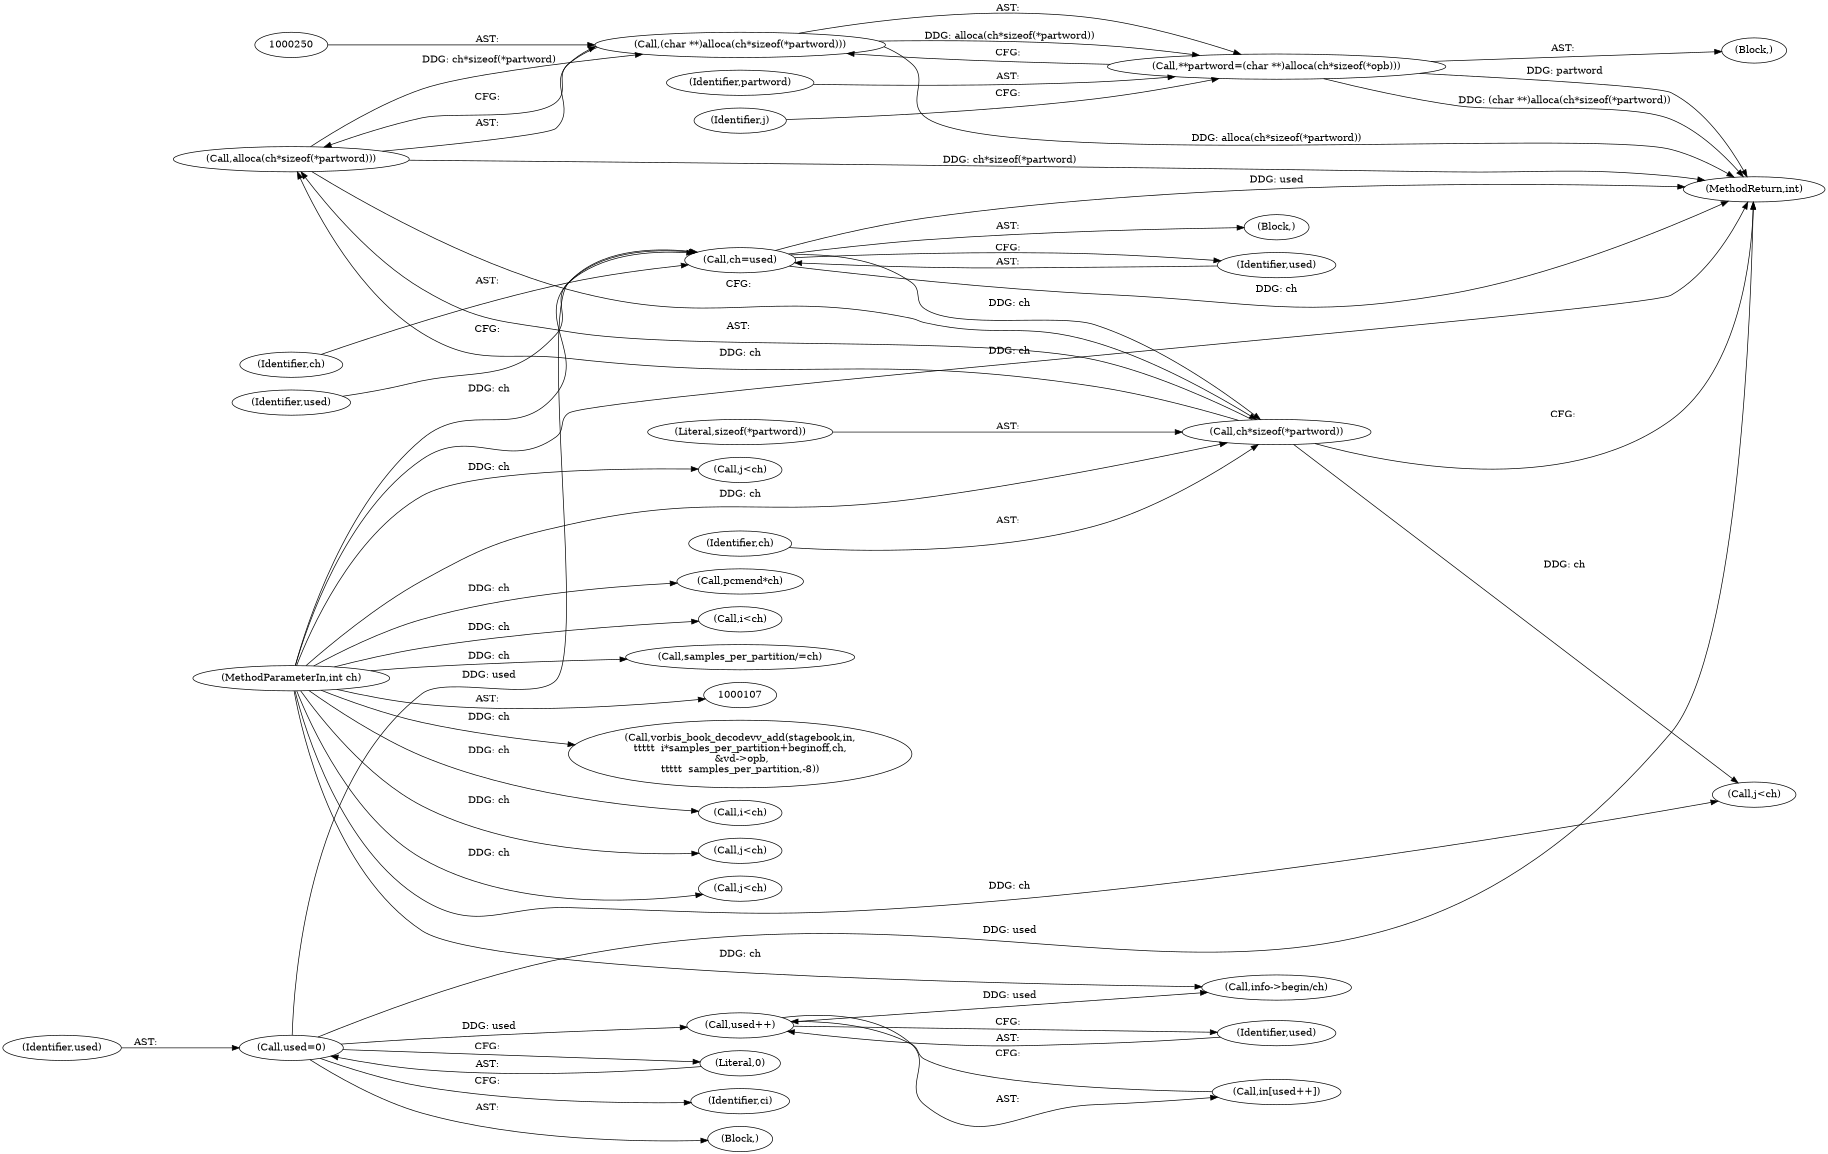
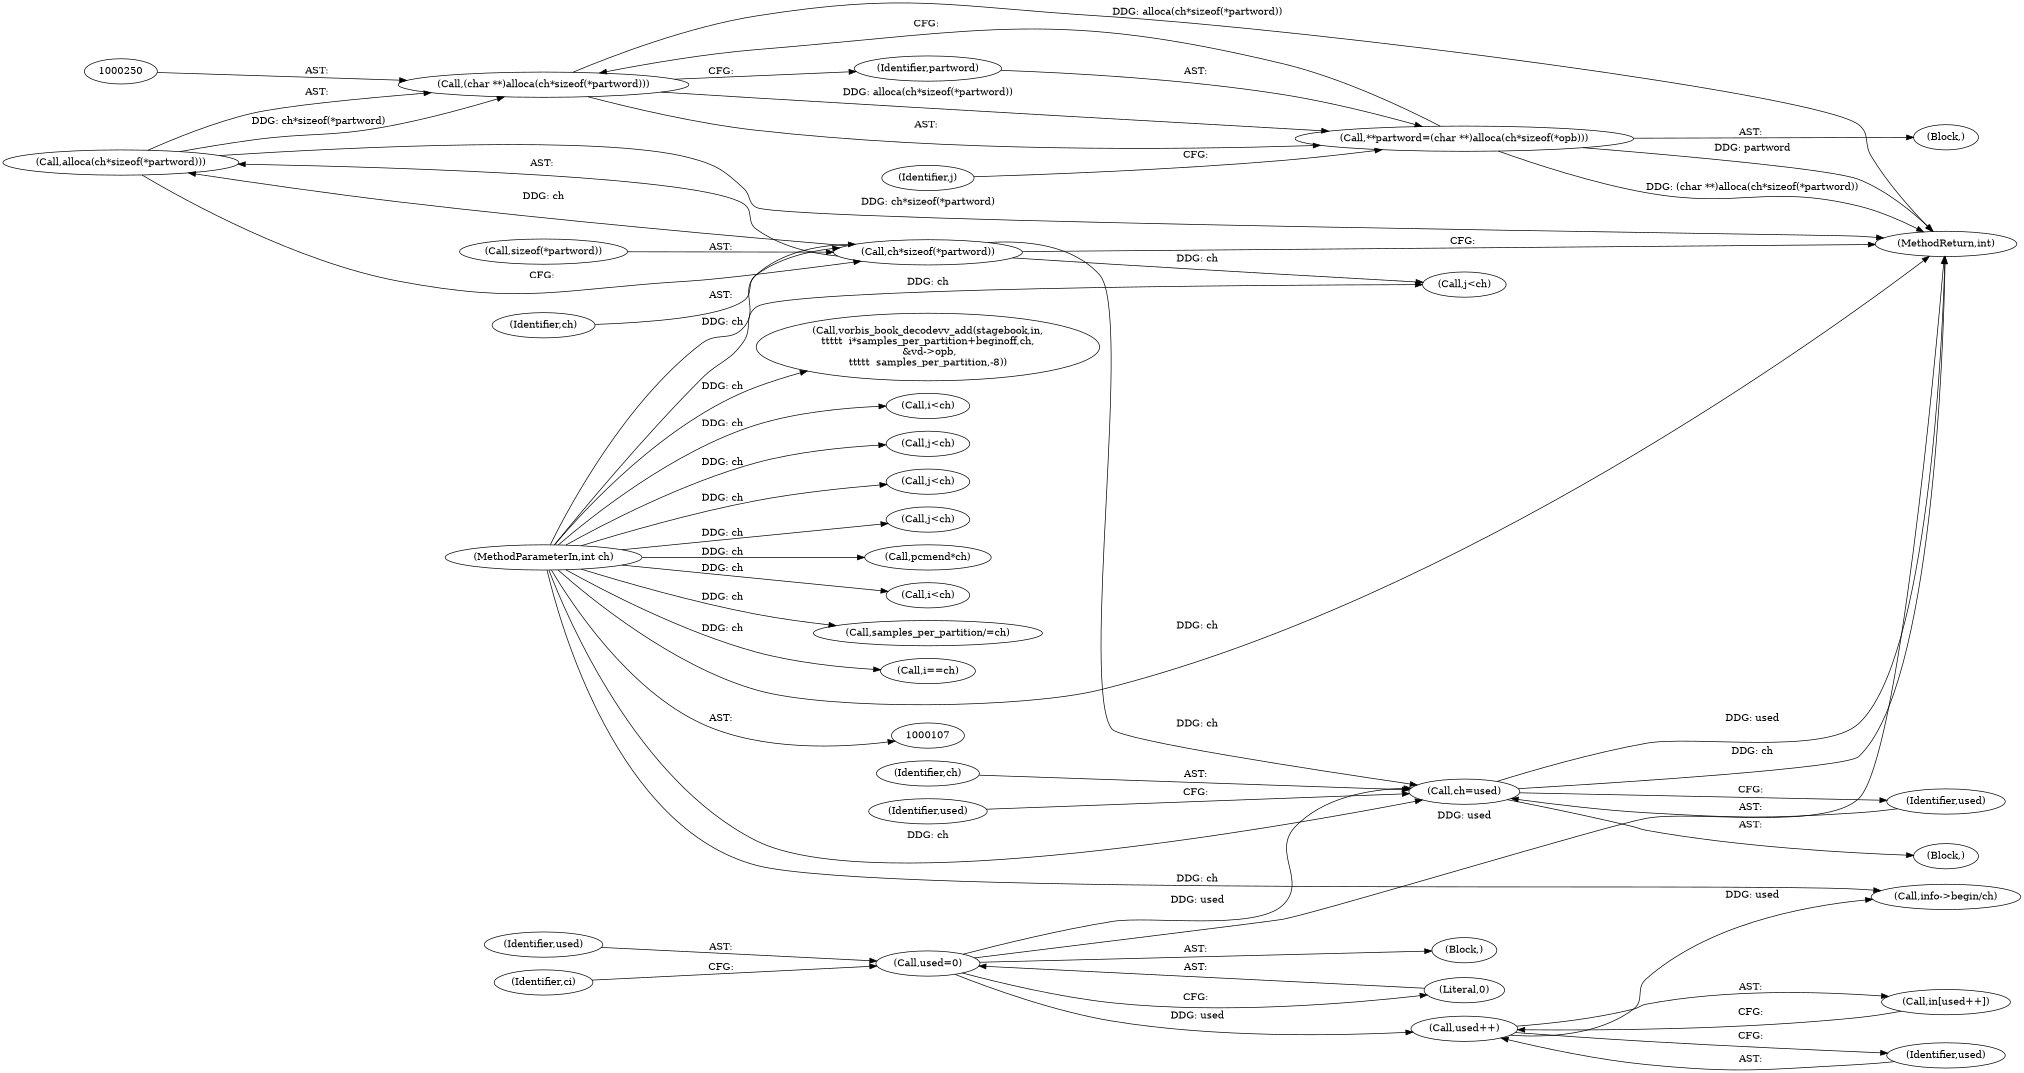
edge "(Call,(char **)alloca(ch*sizeof(*partword)))" -> "(Call,alloca(ch*sizeof(*partword)))": now "(Call,(char **)alloca(ch*sizeof(*partword)))" -> "(Identifier,partword)"
edge "(Call,ch=used)" -> "(Call,ch*sizeof(*partword))": reversed
node "(Literal,sizeof(*partword))": label "(Literal,sizeof(*partword))" -> "(Call,sizeof(*partword))"
node "(Call,i==ch)": added
edge "(Call,used=0)" -> "(Identifier,ci)": reversed
